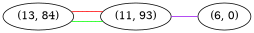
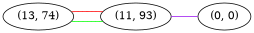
node "(13, 84)": label "(13, 84)" -> "(13, 74)"
node "(6, 0)": label "(6, 0)" -> "(0, 0)"
